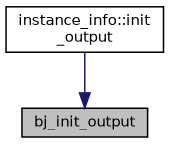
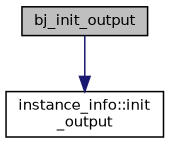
edge "instance_info::init _output" -> "bj_init_output": reversed
